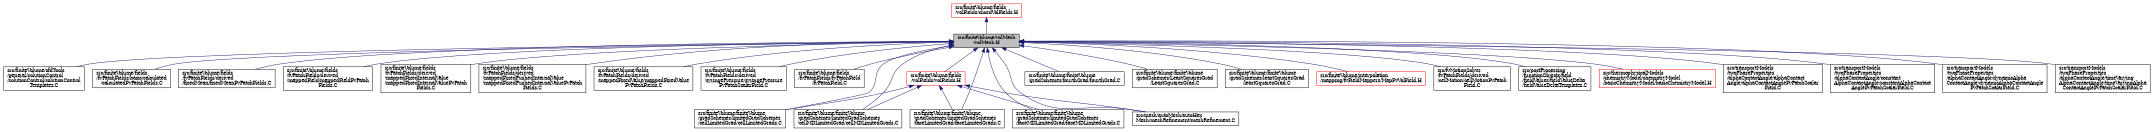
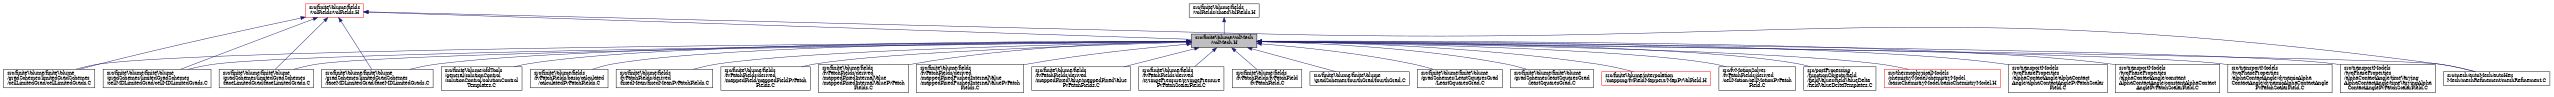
node "src/finiteVolume/fields /volFields/slicedVolFields.H": color red -> black
edge "src/finiteVolume/fields /volFields/volFields.H" -> "src/finiteVolume/volMesh /volMesh.H": reversed
